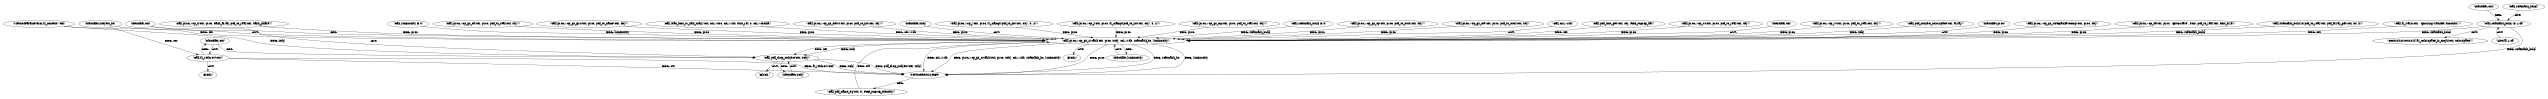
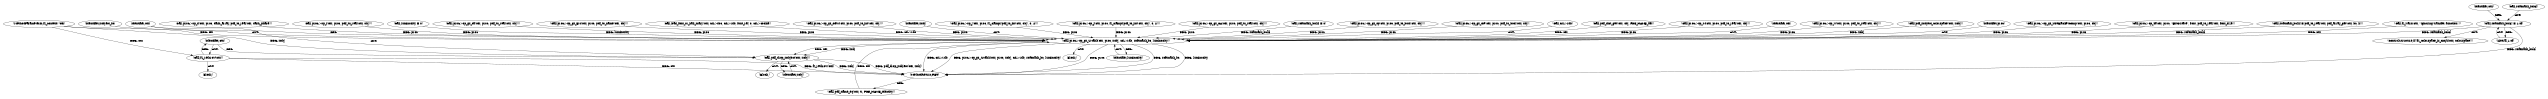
node "(Call,proc->op_i(ctx, proc, pdf_to_real(ctx, obj)))": added
node "(Call,pdf_xobject_colorspace(ctx, array))": label "(Call,pdf_xobject_colorspace(ctx, array))" -> "(Call,pdf_xobject_colorspace(ctx, xobj))"
edge "(Call,softmask_bc[3] = 1.0f)" -> "(Literal,1.0f)": added, label "CFG:"
edge "(Identifier,xobject_bc)" -> "(Call,fz_rethrow(ctx))": now "(MethodParameterIn,fz_context *ctx)" -> "(Call,fz_rethrow(ctx))"
